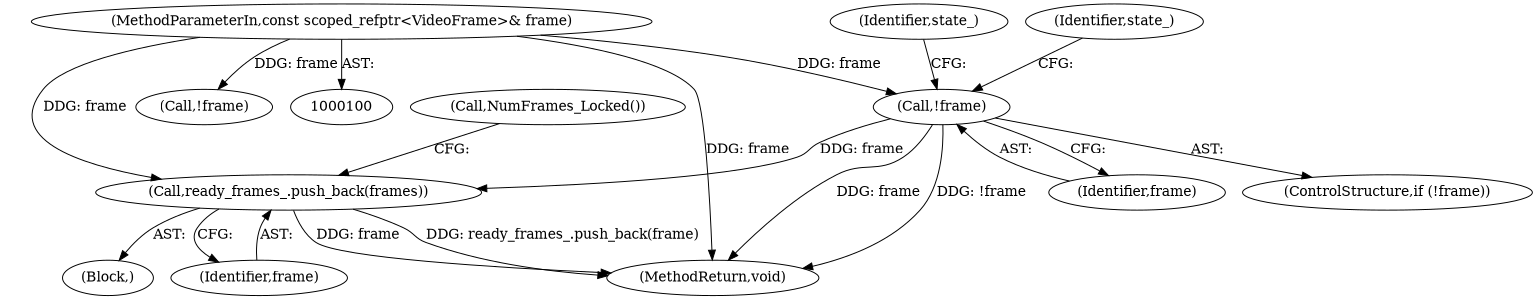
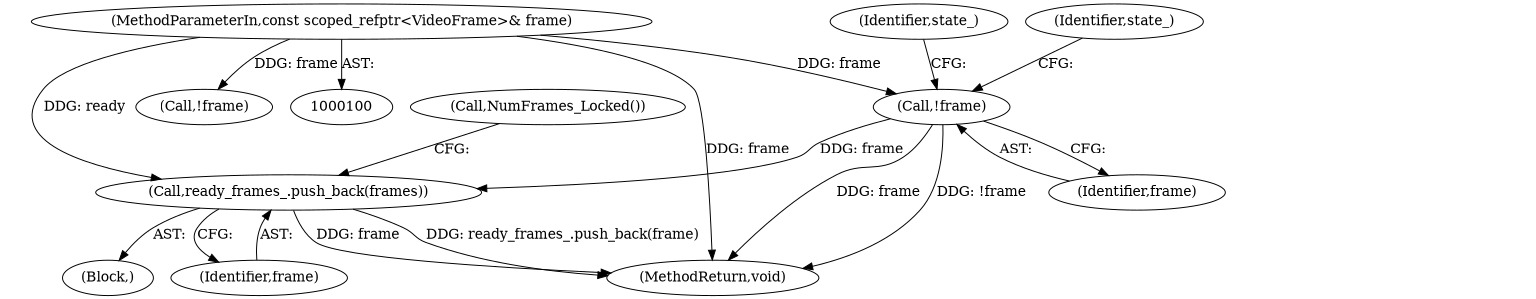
edge "(MethodParameterIn,const scoped_refptr<VideoFrame>& frame)" -> "(Call,ready_frames_.push_back(frames))": label "DDG: frame" -> "DDG: ready"
node "(ControlStructure,if (!frame))": removed
